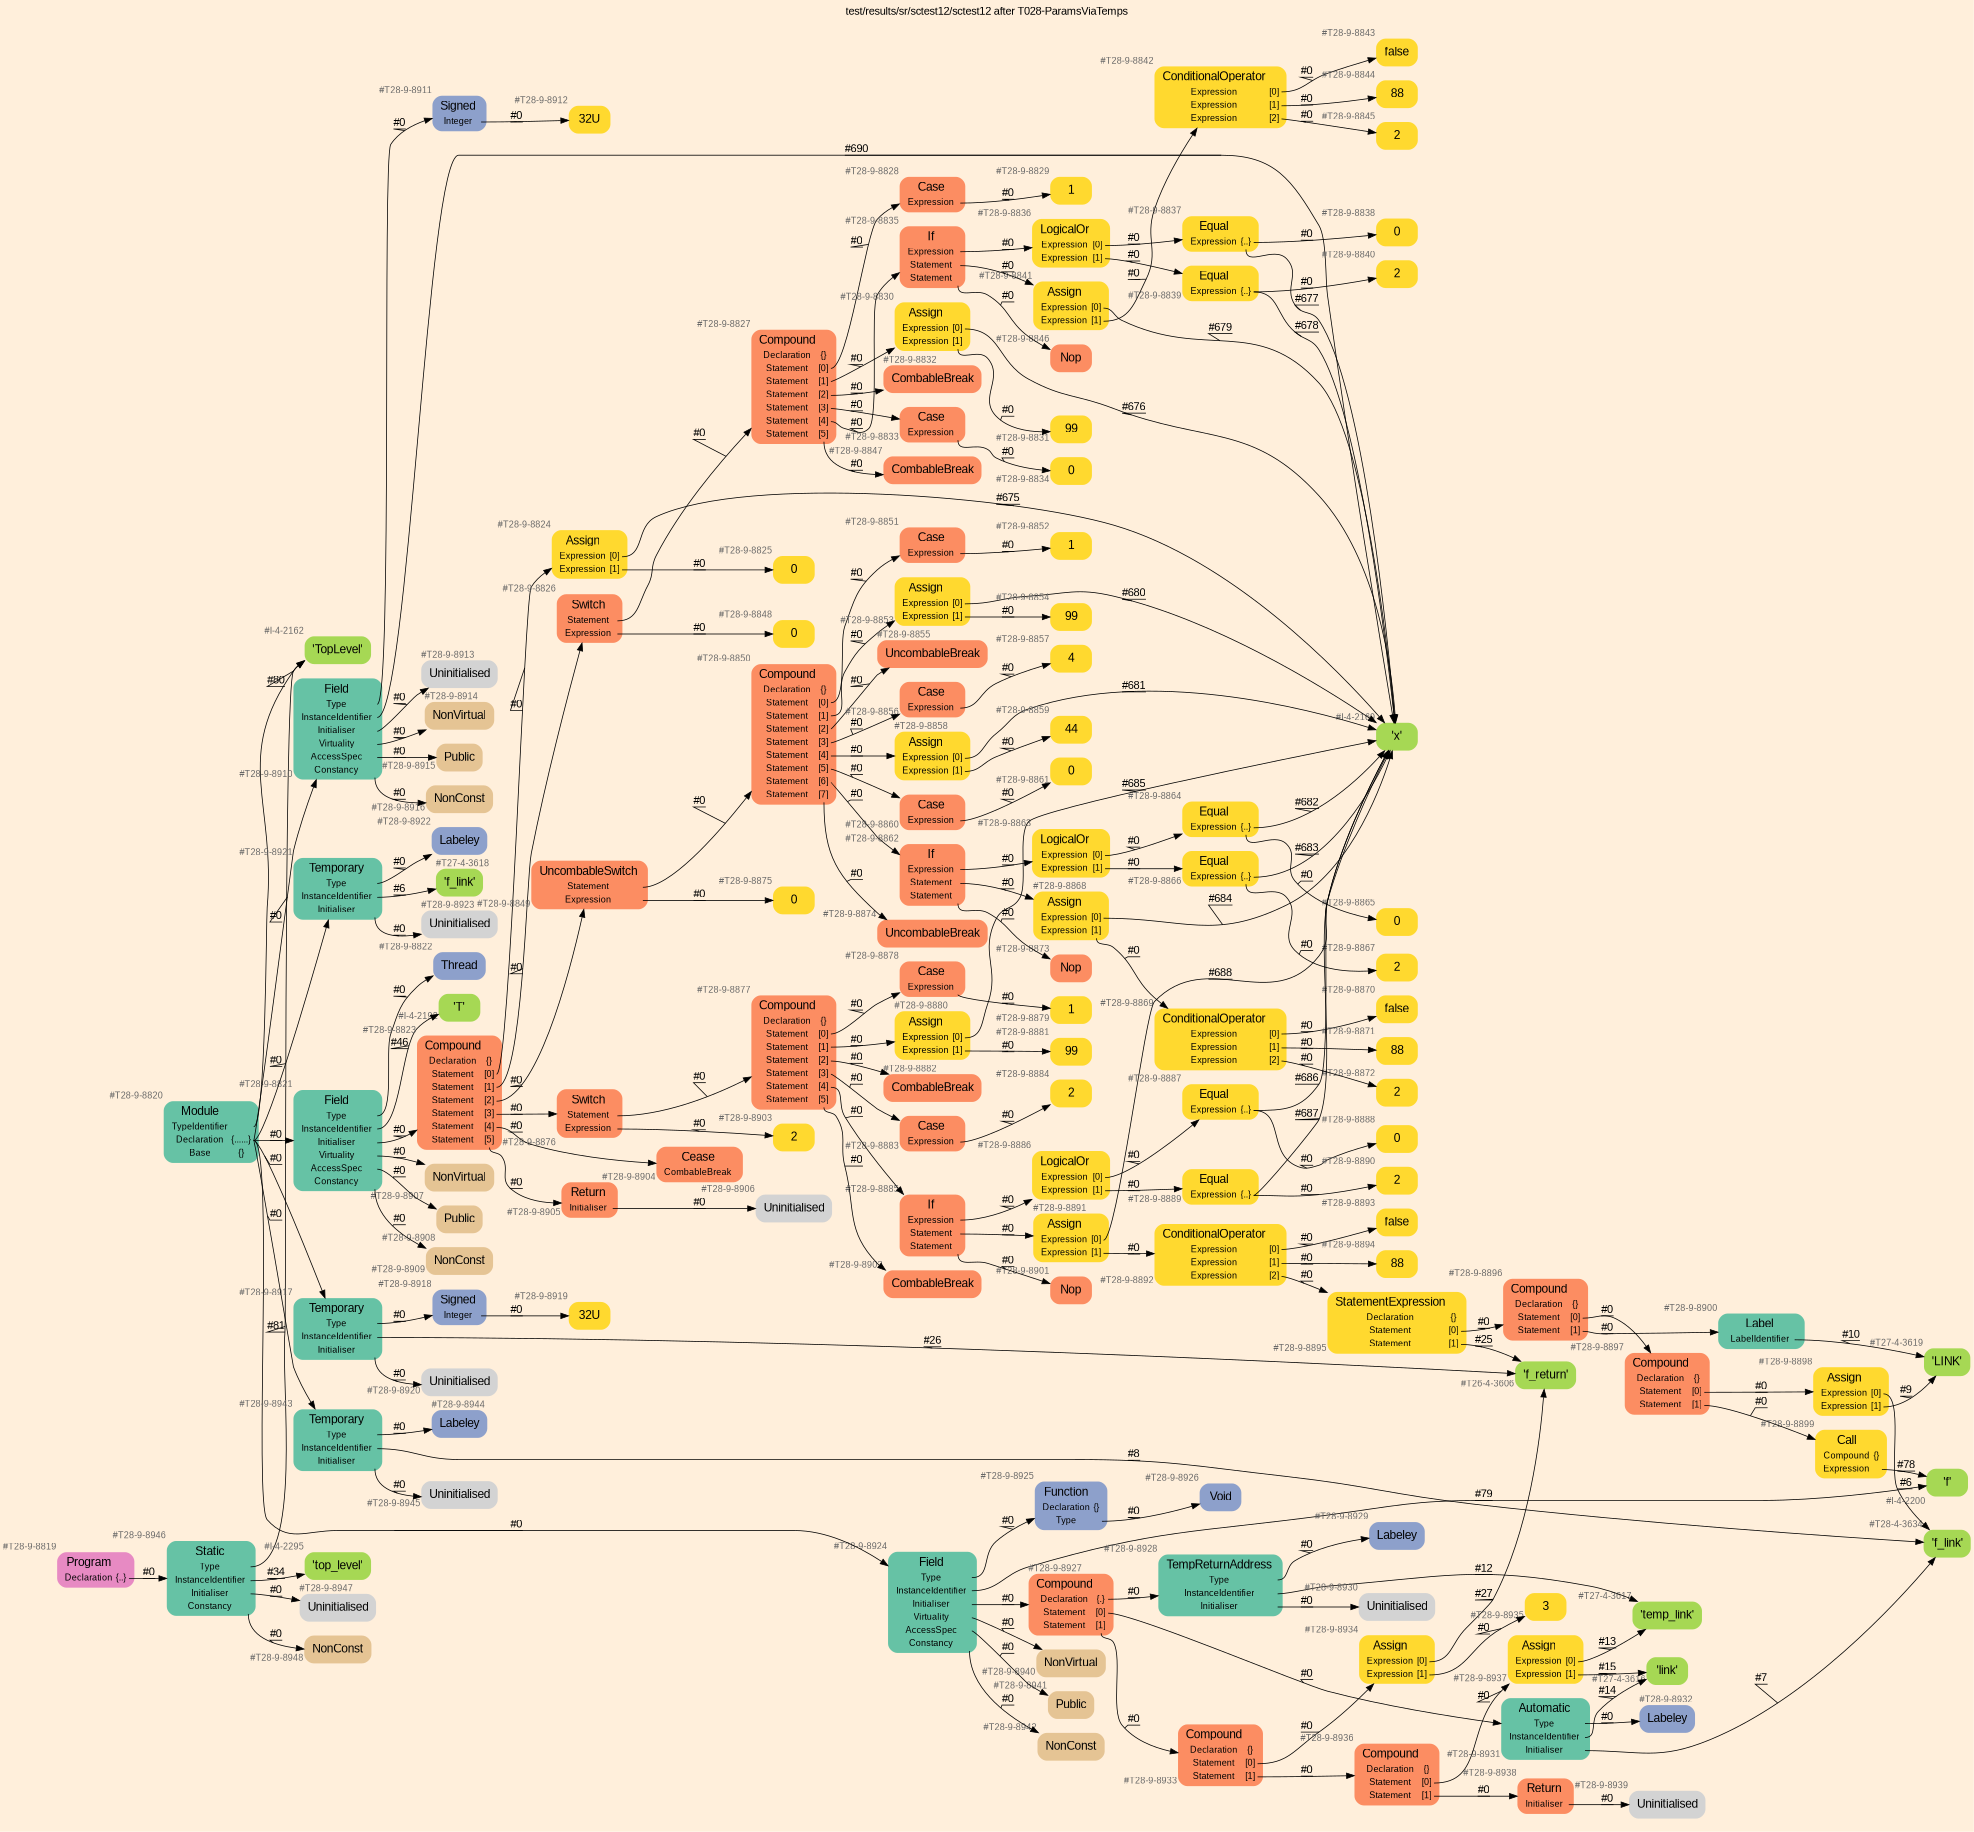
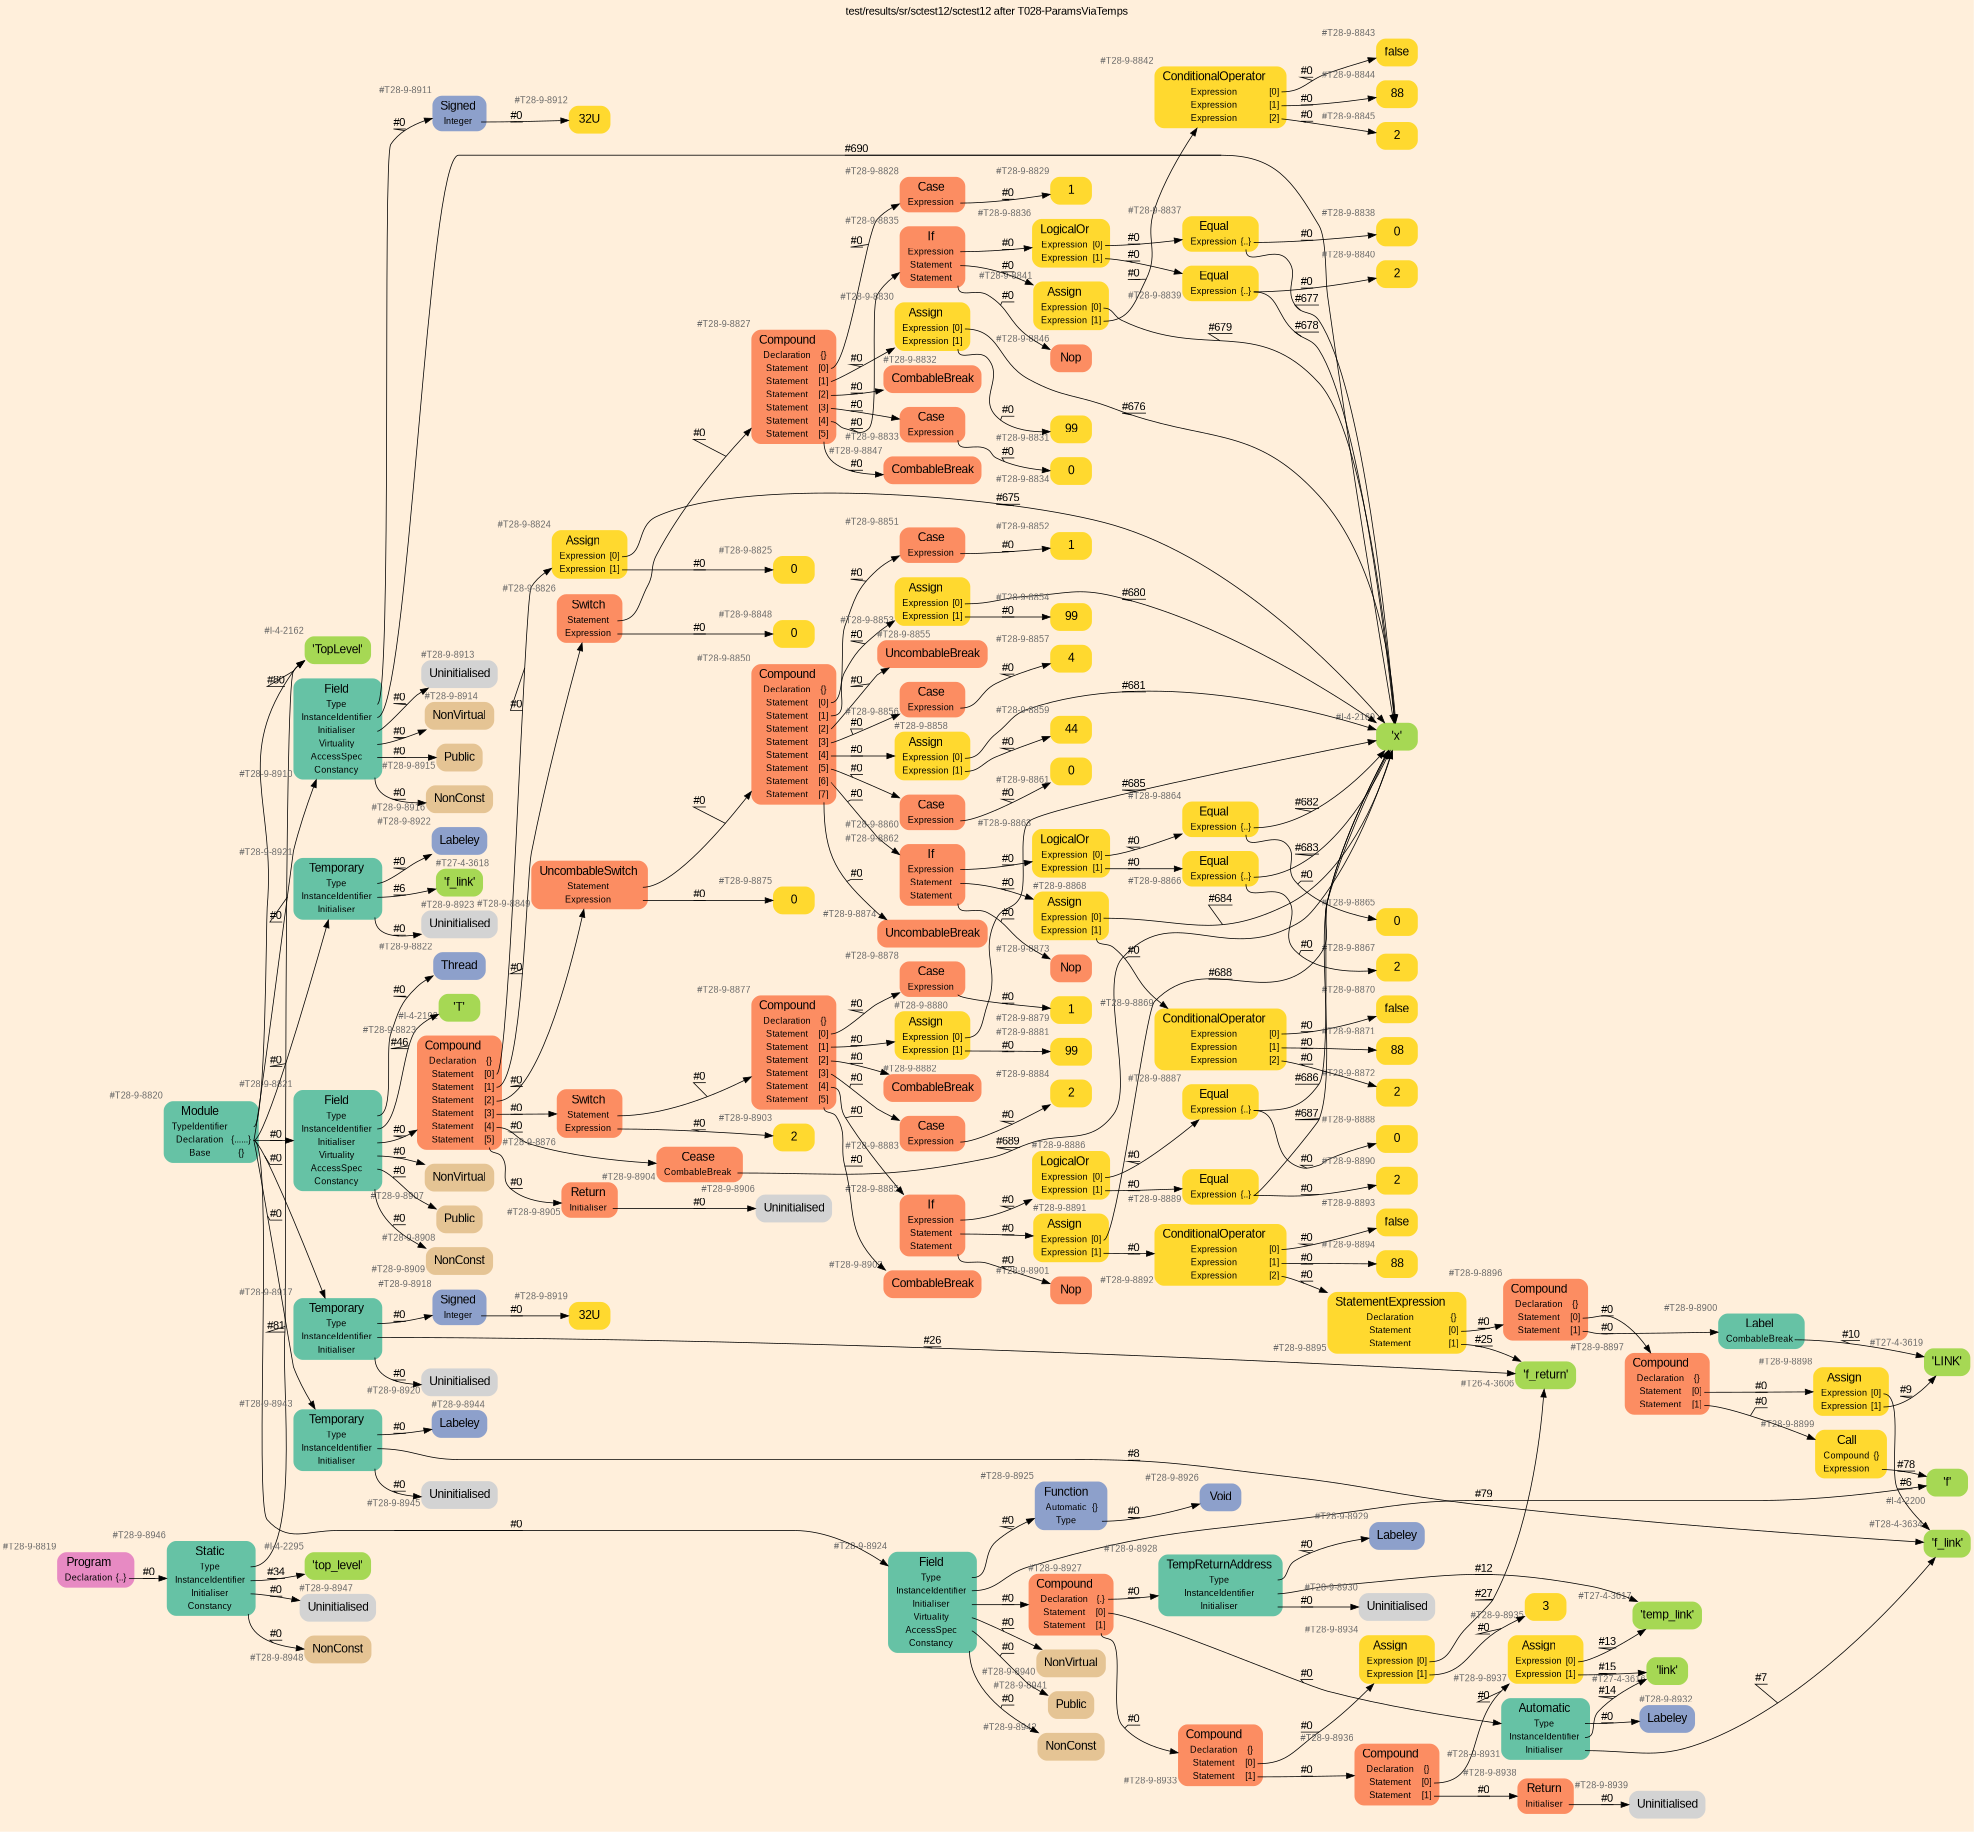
edge "Cease" -> "'x'": added, label "#689"
node "Label": text "LabelIdentifier" -> "CombableBreak"
node "Function": text "Declaration" -> "Automatic"
